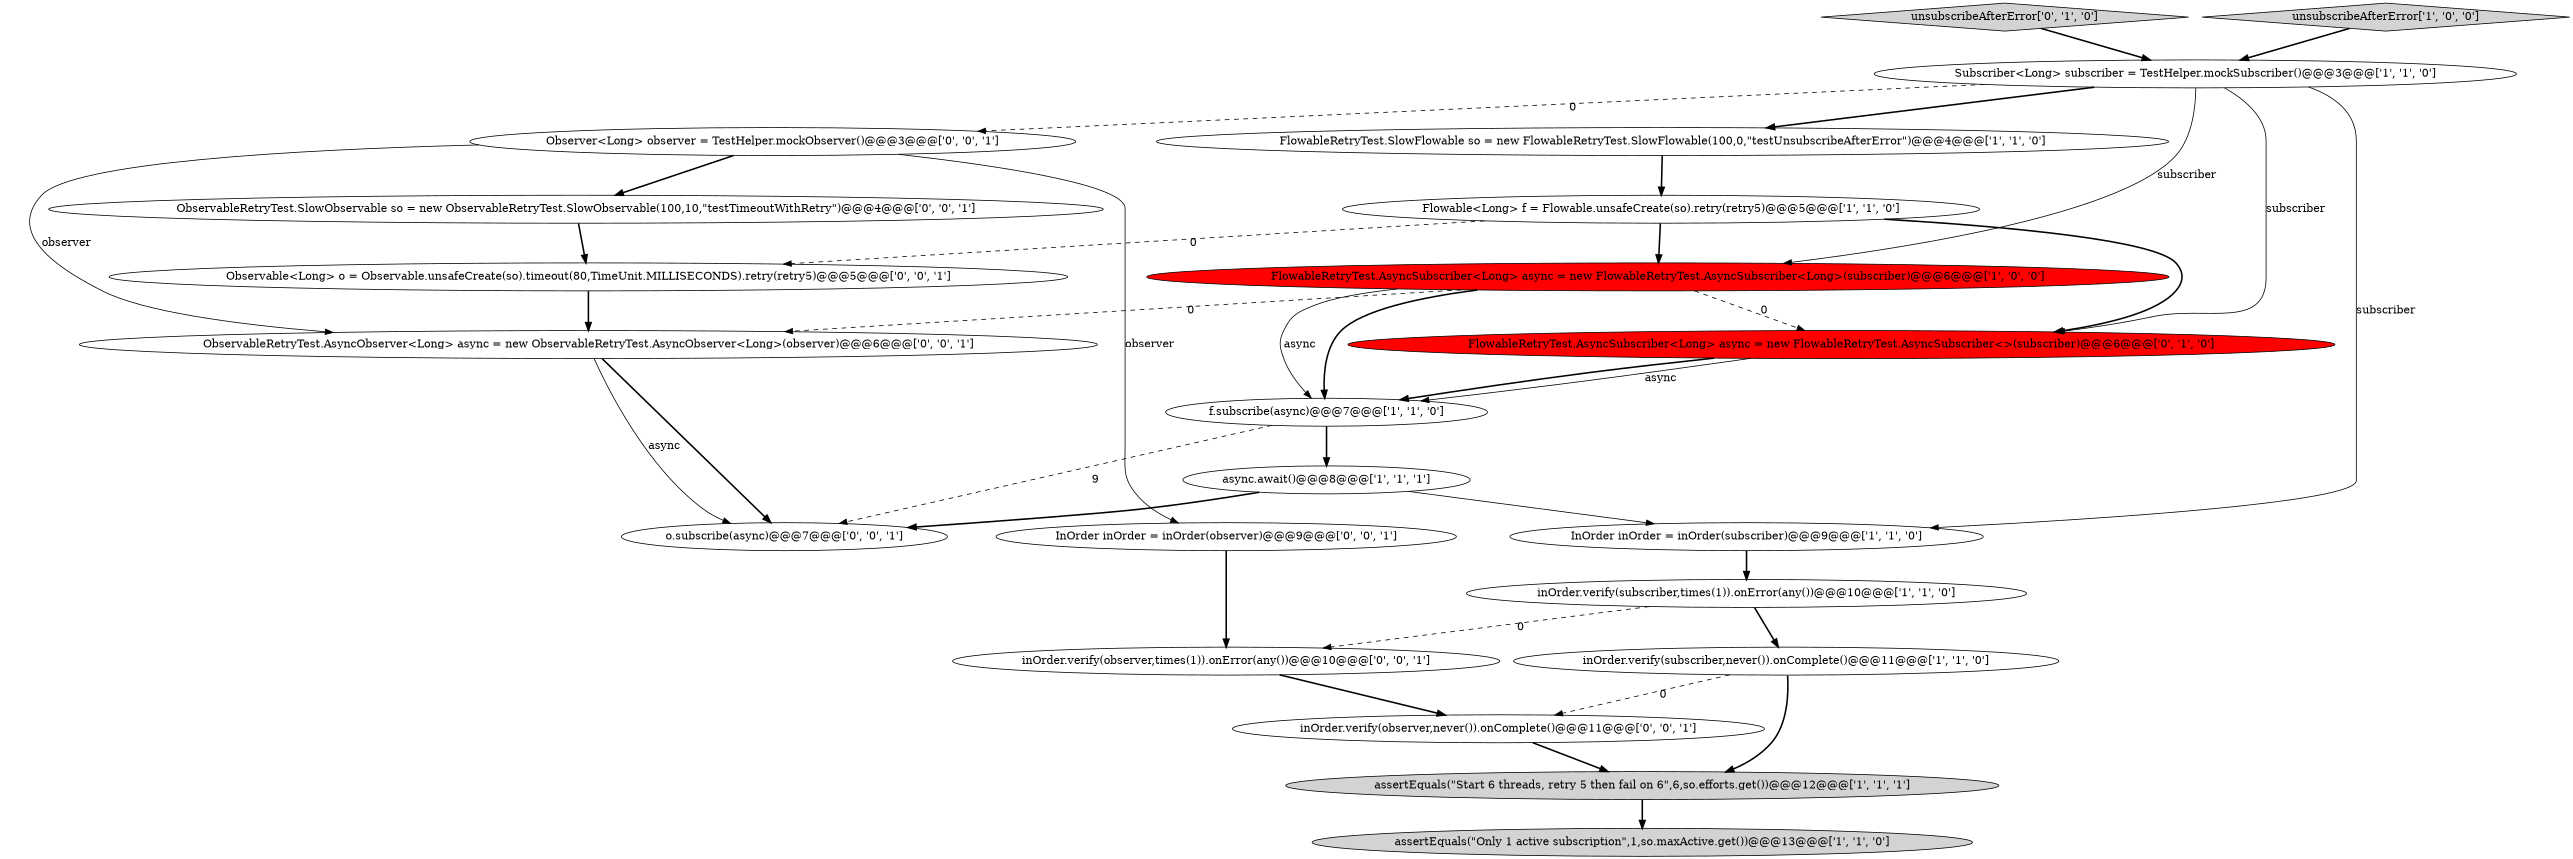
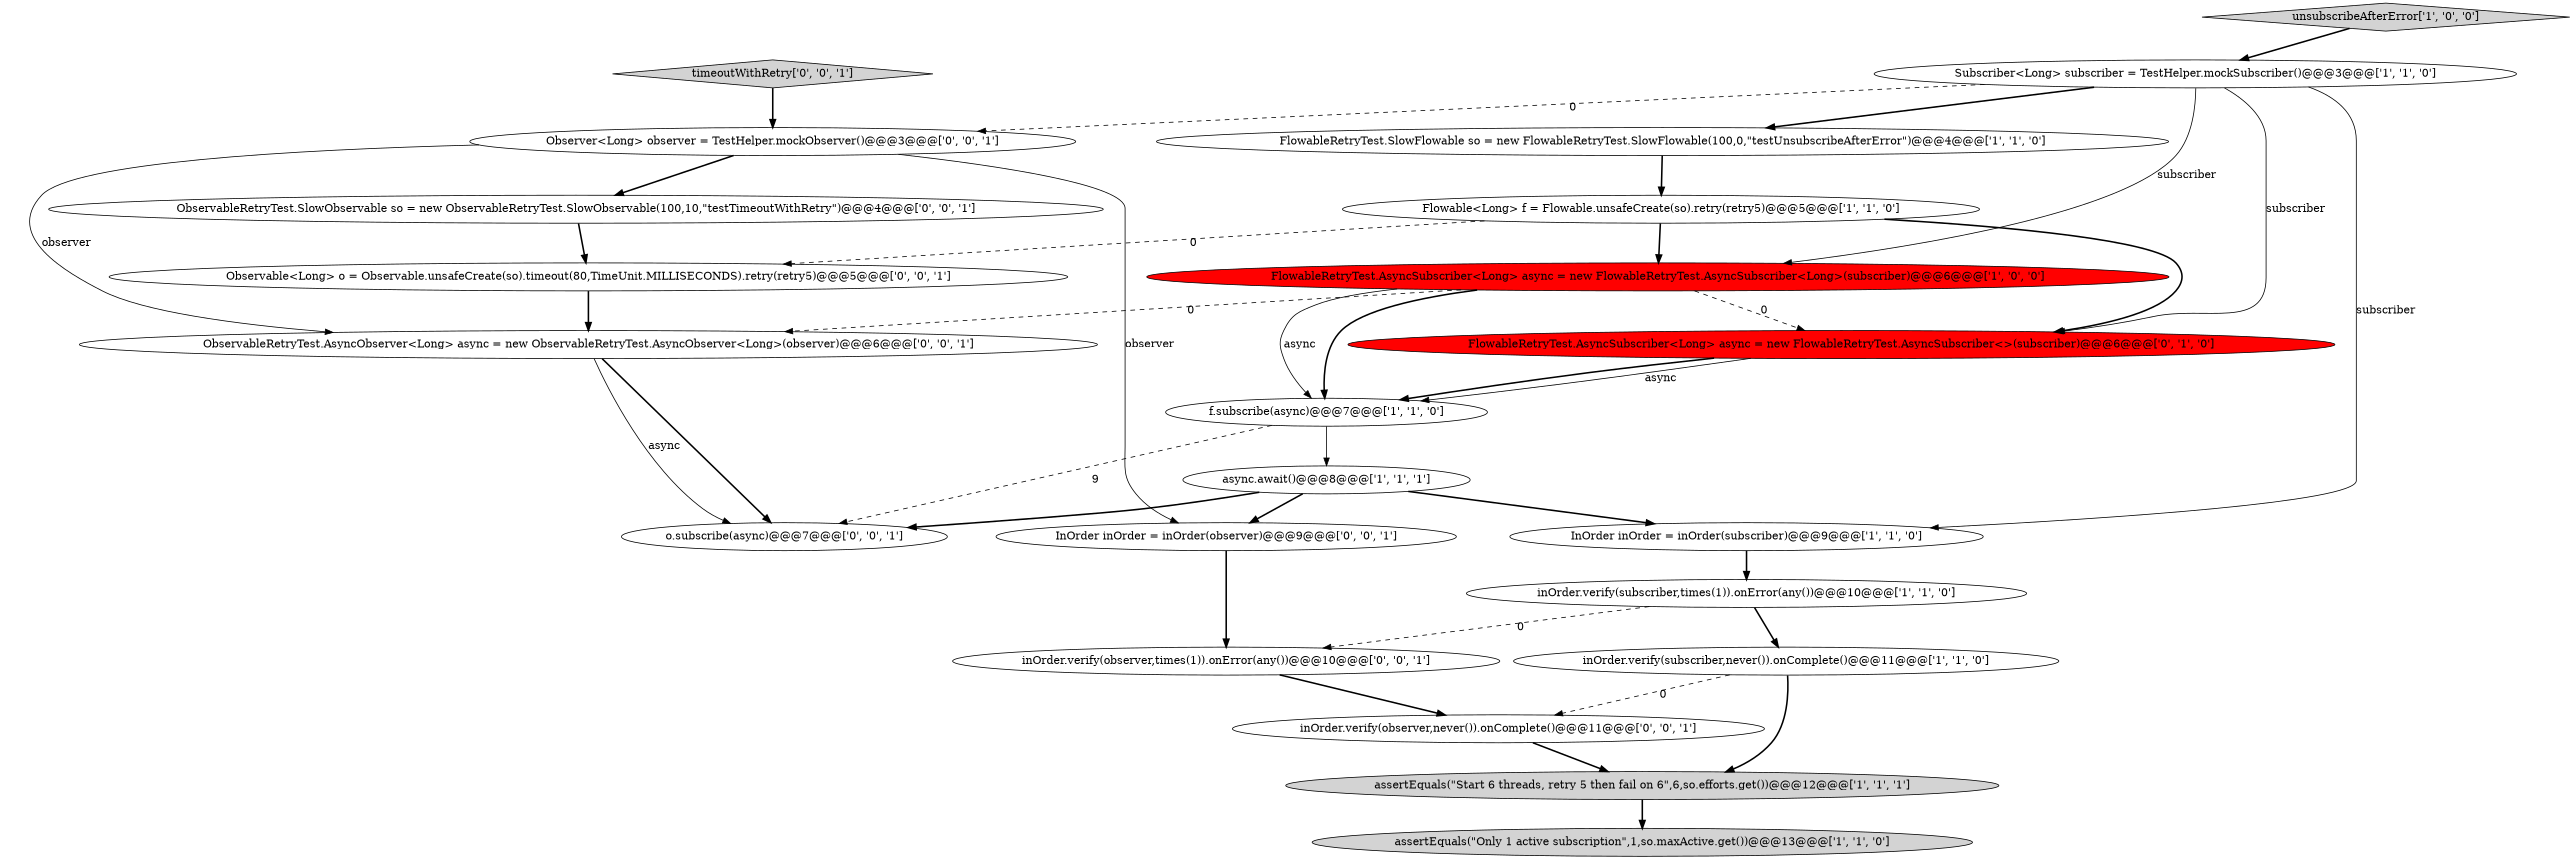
node "unsubscribeAfterError['0', '1', '0']": removed
node "timeoutWithRetry['0', '0', '1']": added
edge "f.subscribe(async)@@@7@@@['1', '1', '0']" -> "async.await()@@@8@@@['1', '1', '1']": style bold -> solid
edge "async.await()@@@8@@@['1', '1', '1']" -> "InOrder inOrder = inOrder(observer)@@@9@@@['0', '0', '1']": added
edge "async.await()@@@8@@@['1', '1', '1']" -> "InOrder inOrder = inOrder(subscriber)@@@9@@@['1', '1', '0']": style solid -> bold
